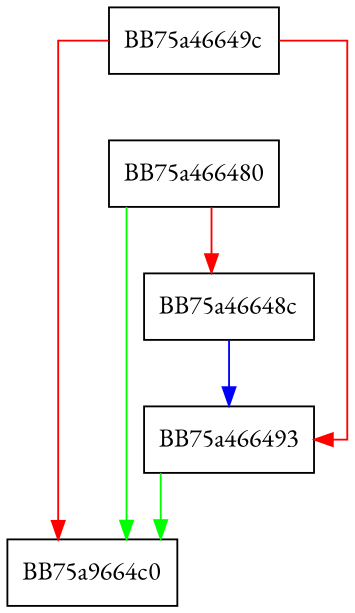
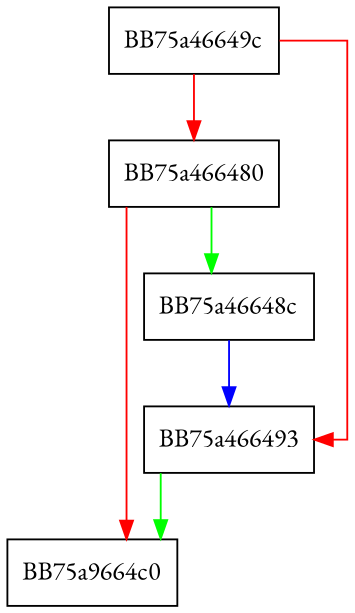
edge "BB75a466480" -> "BB75a46648c": color red -> green
edge "BB75a46649c" -> "BB75a9664c0": now "BB75a46649c" -> "BB75a466480"
edge "BB75a466480" -> "BB75a9664c0": color green -> red
